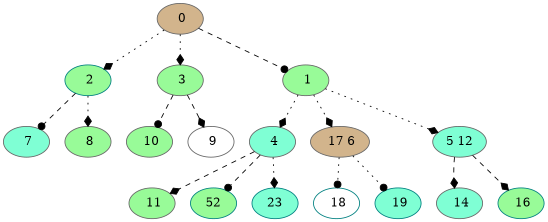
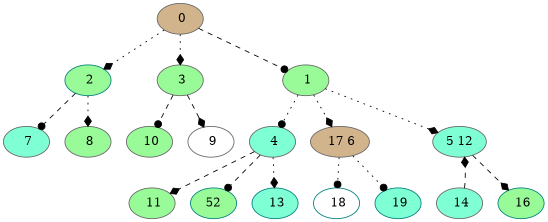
edge "1" -> "4": arrowhead diamond -> dot
edge "5 12" -> "14": reversed
node "23": label "23" -> "13"
